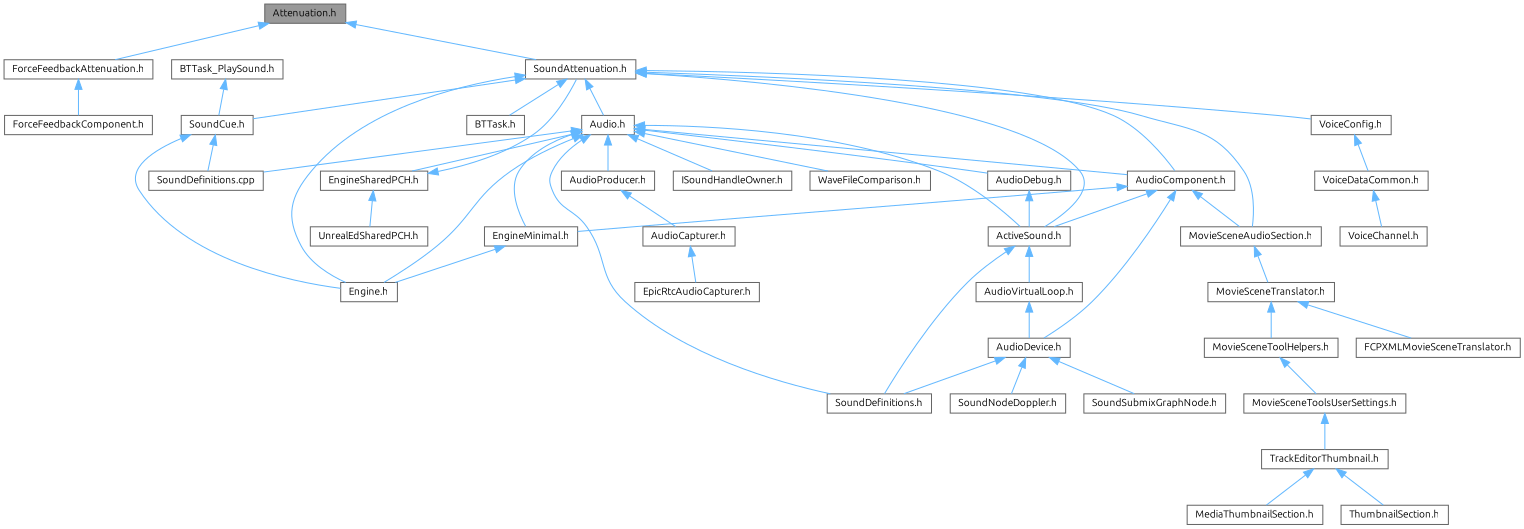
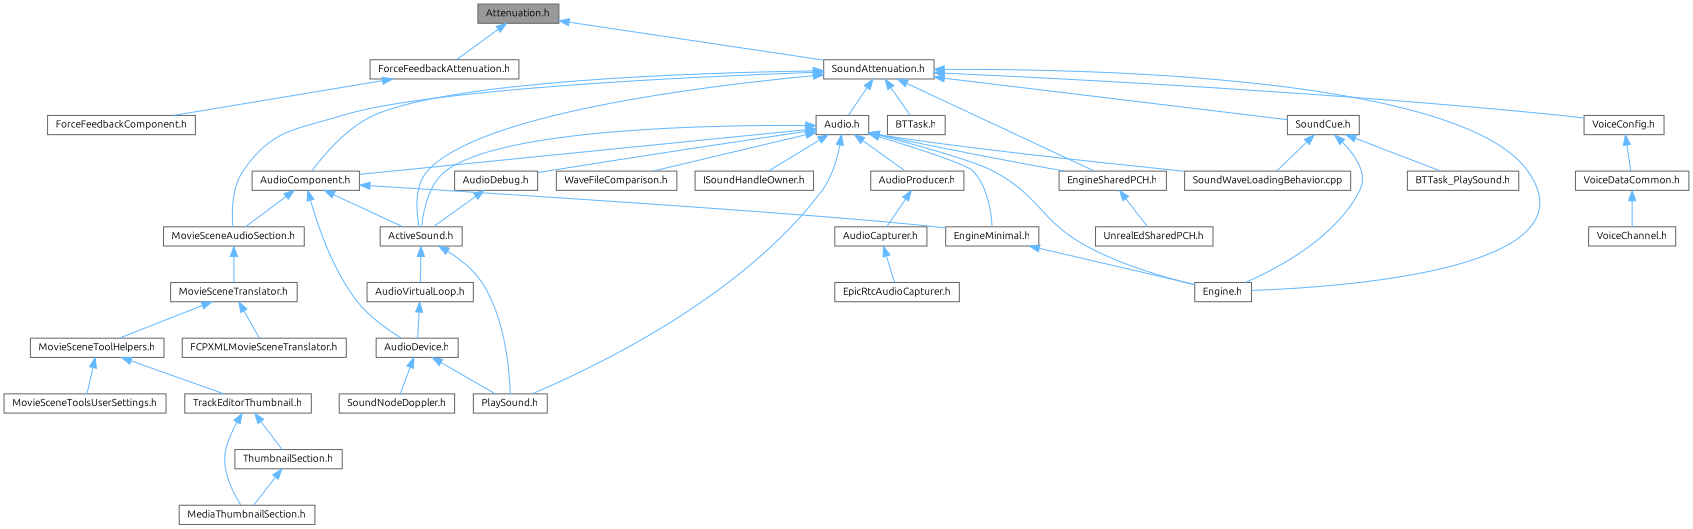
edge "SoundCue.h" -> "BTTask_PlaySound.h": reversed
edge "SoundAttenuation.h" -> "EngineSharedPCH.h": reversed
node "SoundDefinitions.cpp": label "SoundDefinitions.cpp" -> "SoundWaveLoadingBehavior.cpp"
node "SoundDefinitions.h": label "SoundDefinitions.h" -> "PlaySound.h"
node "SoundSubmixGraphNode.h": removed
edge "TrackEditorThumbnail.h" -> "MovieSceneToolsUserSettings.h": now "TrackEditorThumbnail.h" -> "MovieSceneToolHelpers.h"
edge "MediaThumbnailSection.h" -> "ThumbnailSection.h": added
